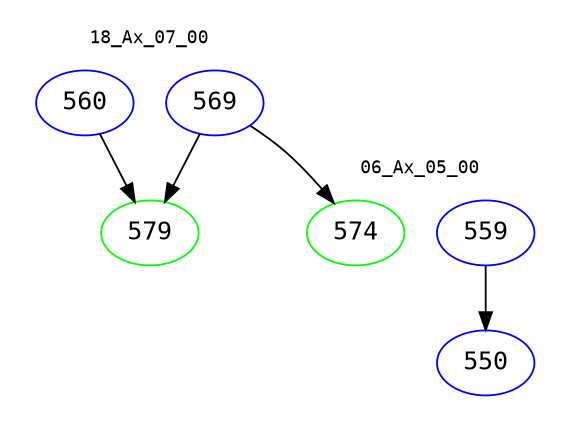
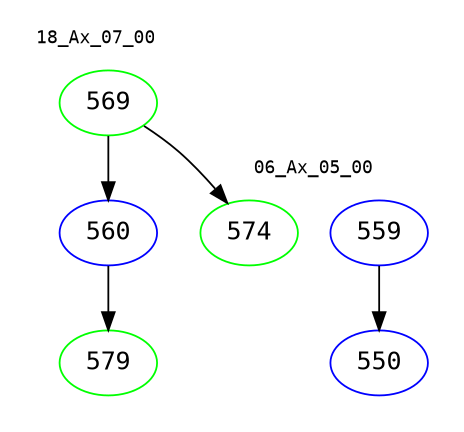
node "569": color blue -> green
edge "569" -> "579": now "569" -> "560"
